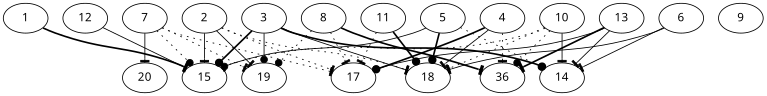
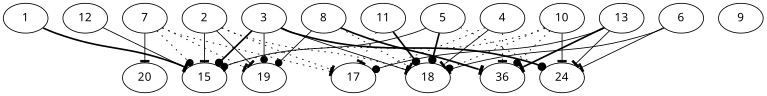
edge "4" -> "17": style bold -> dotted
edge "8" -> "19": style dotted -> solid
edge "8" -> "17": now "8" -> "18"
edge "10" -> "18": arrowhead tee -> dot
node "14": label "14" -> "24"
